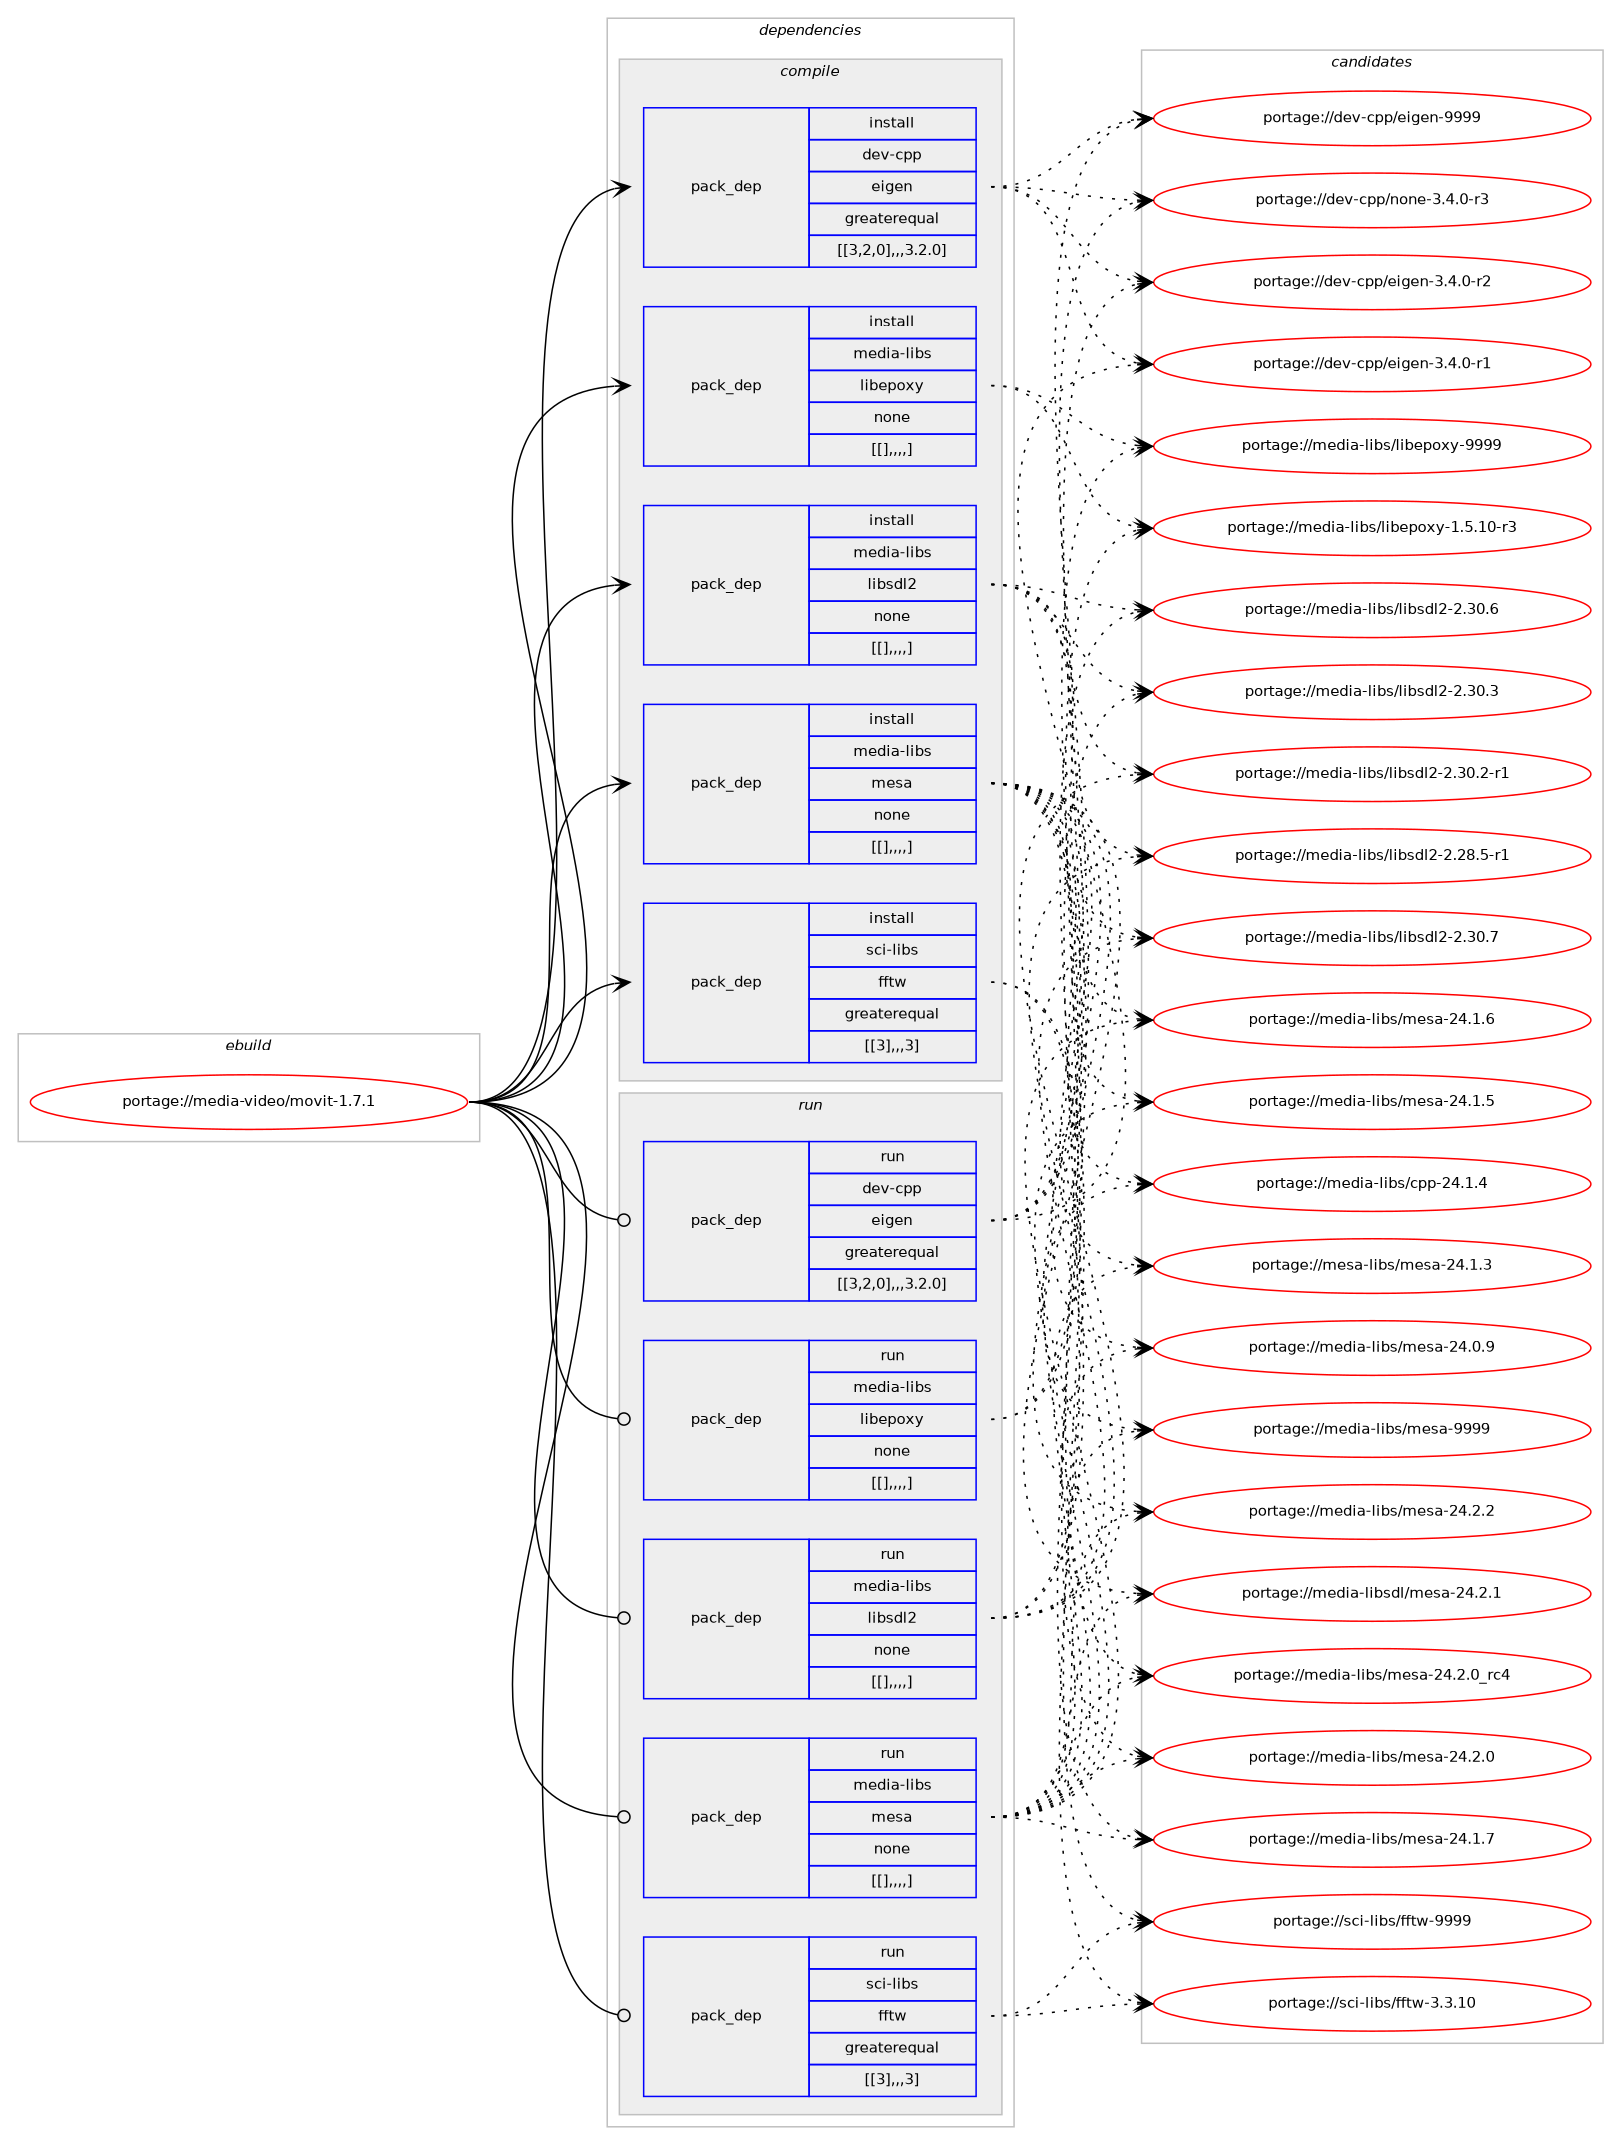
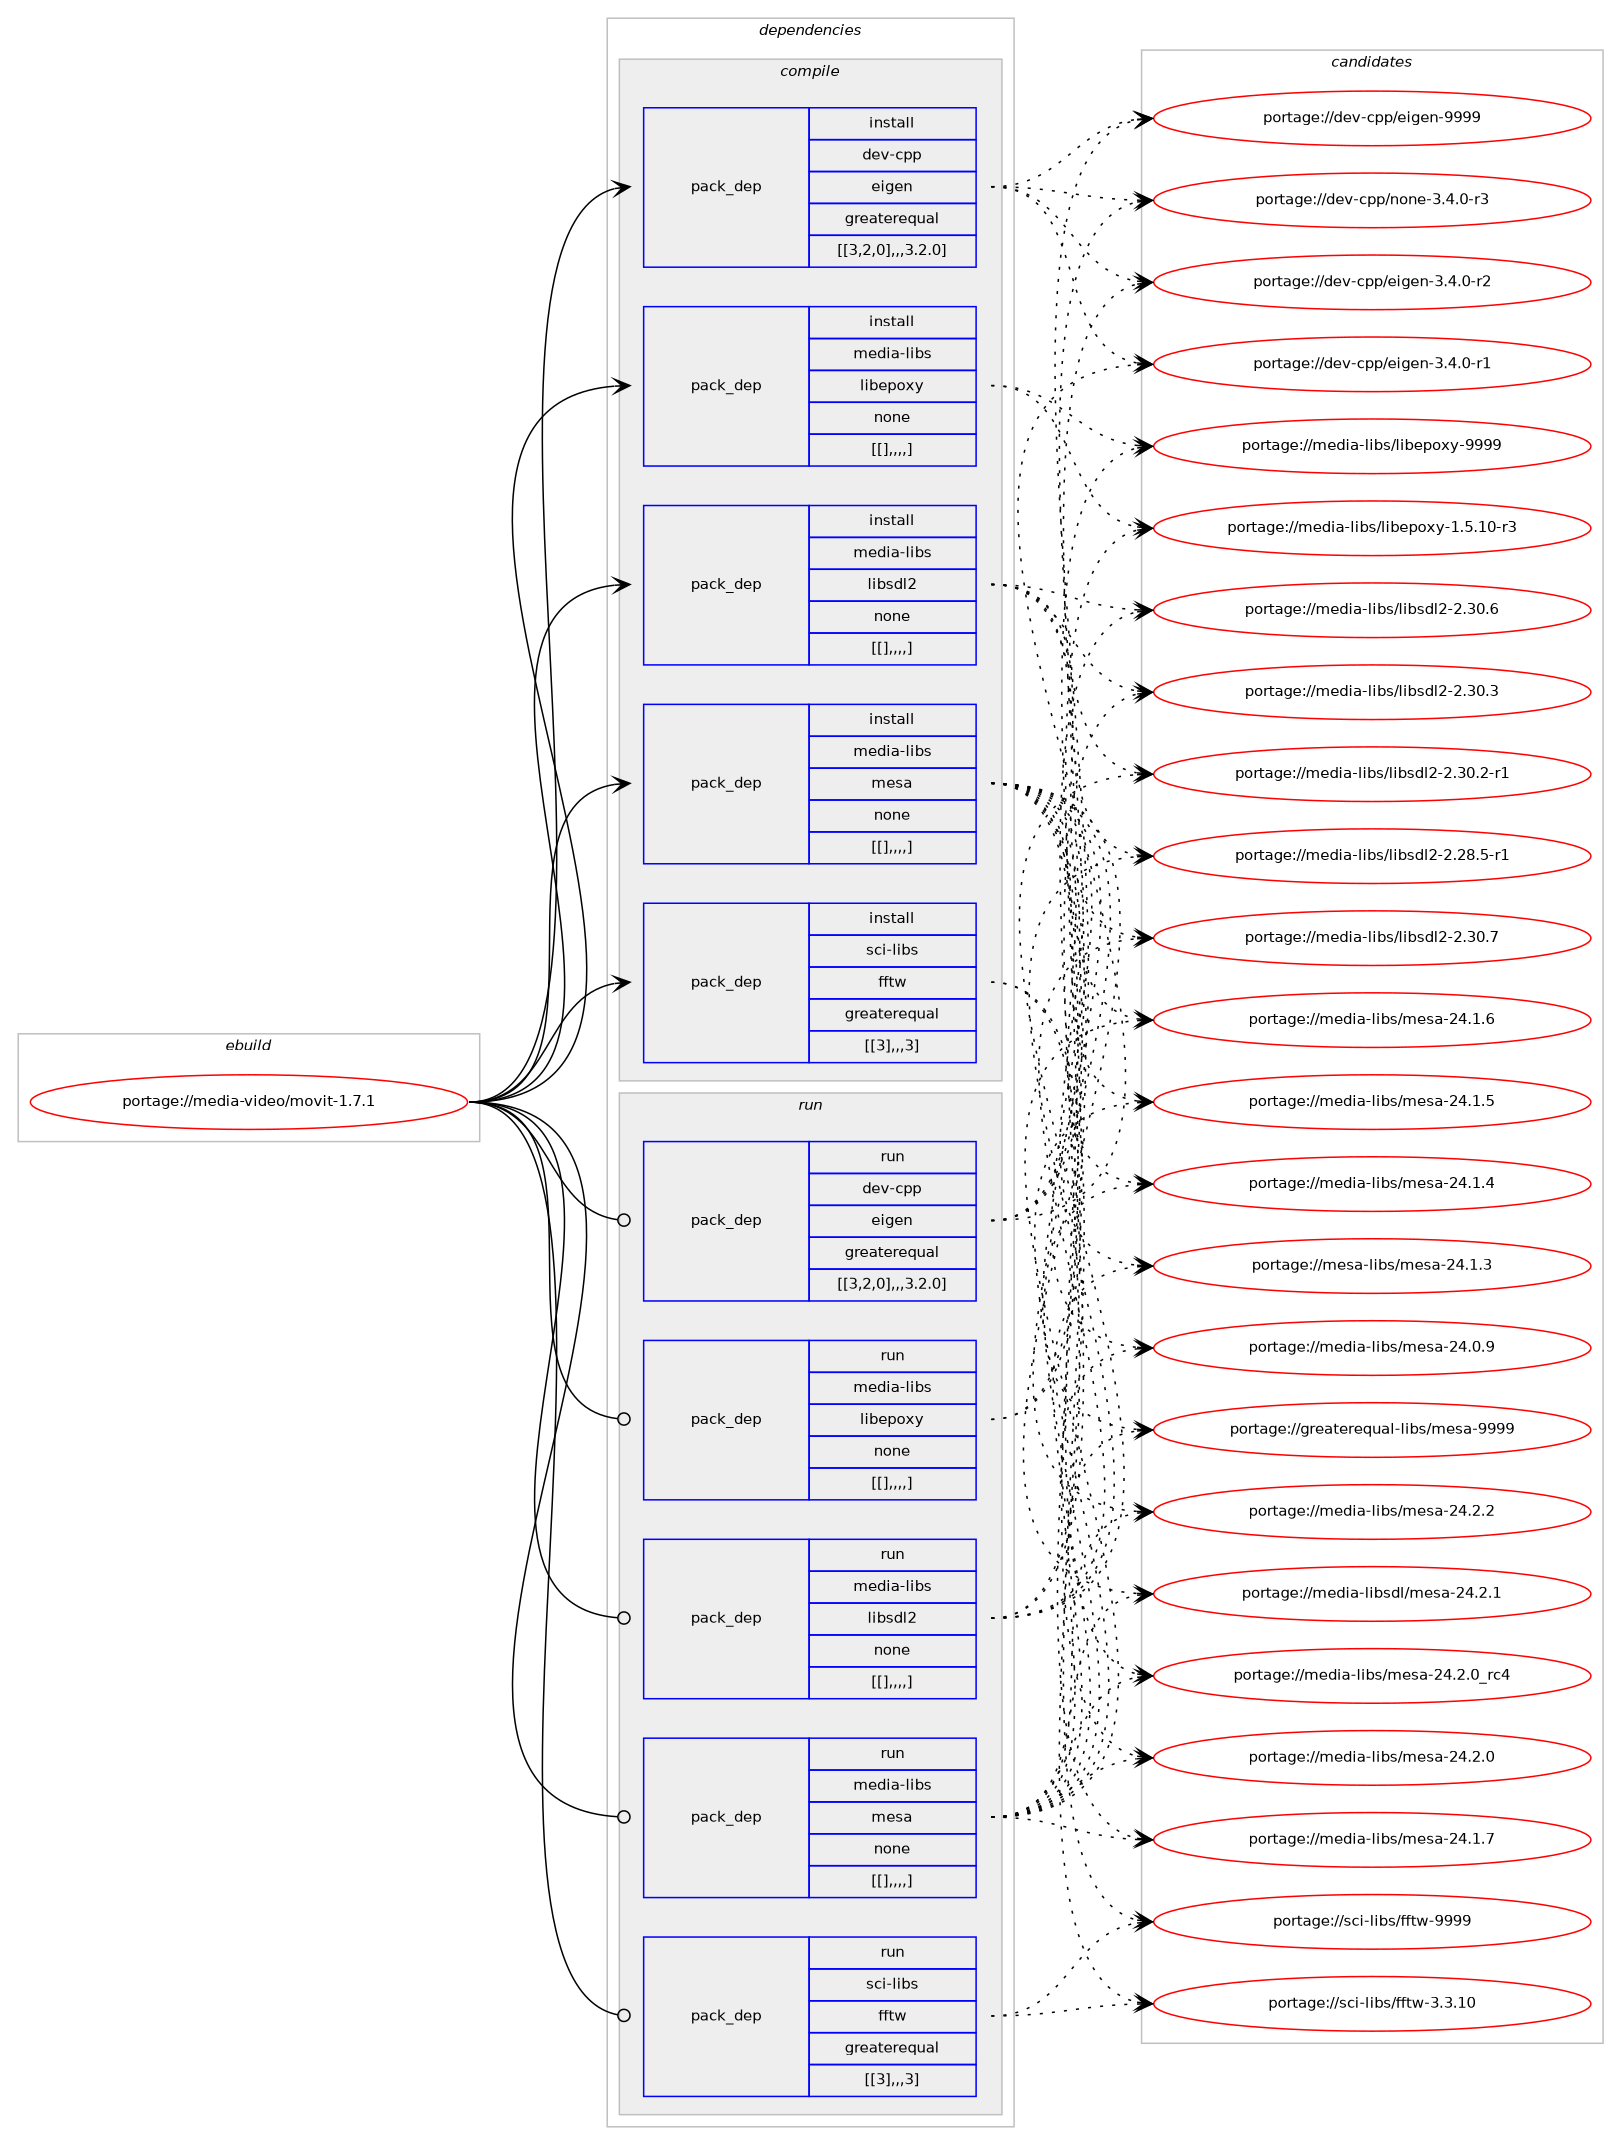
node "portage://media-libs/cpp-24.1.4": label "portage://media-libs/cpp-24.1.4" -> "portage://media-libs/mesa-24.1.4"
node "portage://media-libs/mesa-9999": label "portage://media-libs/mesa-9999" -> "portage://greaterequal-libs/mesa-9999"
